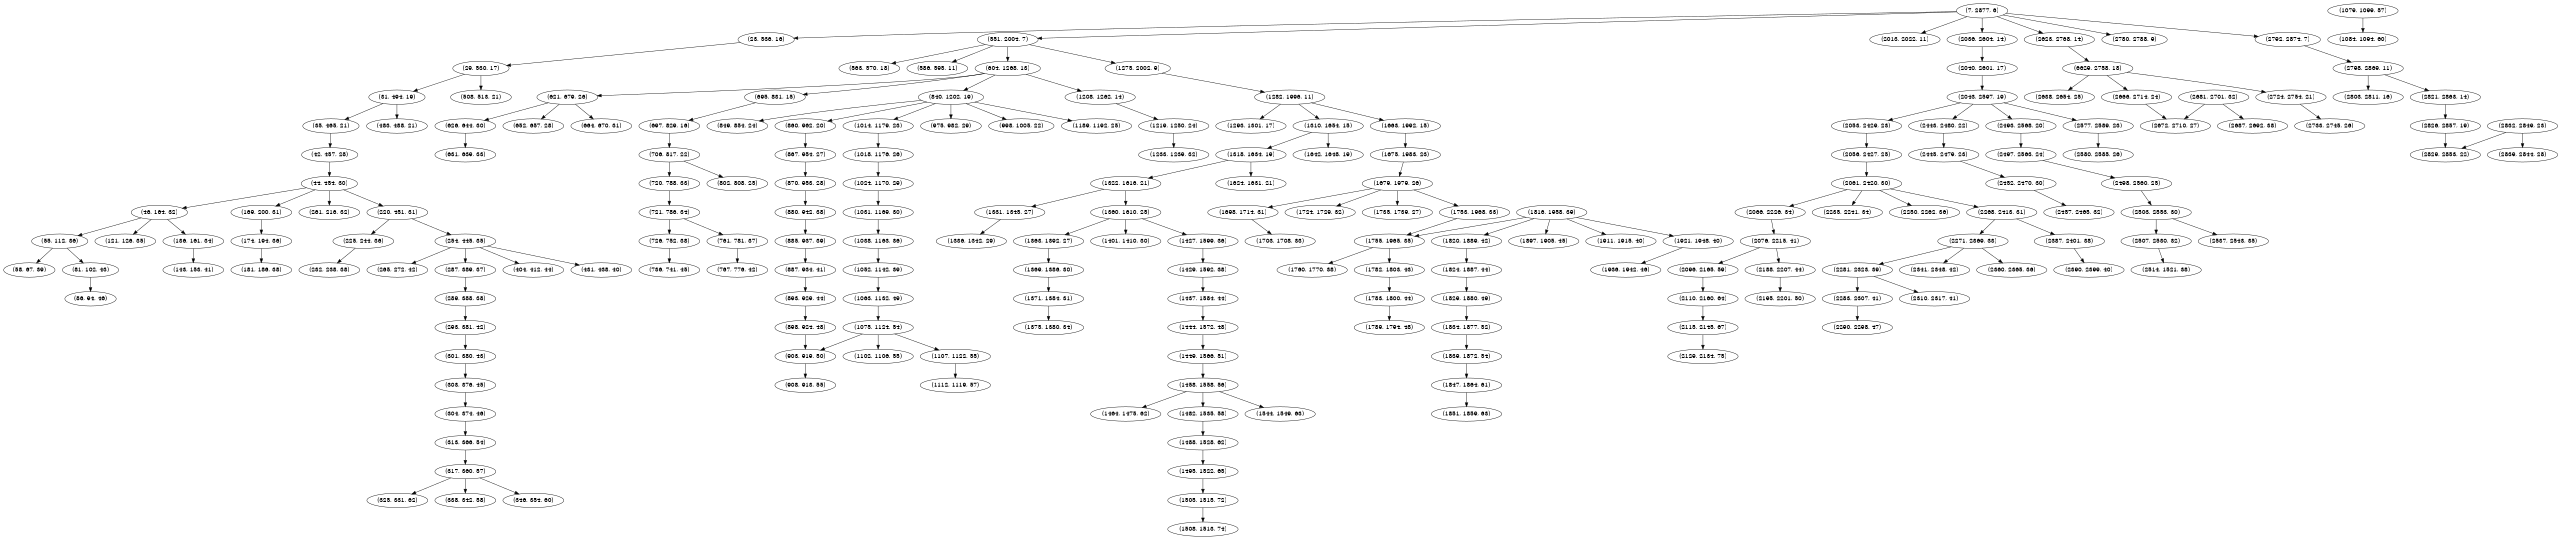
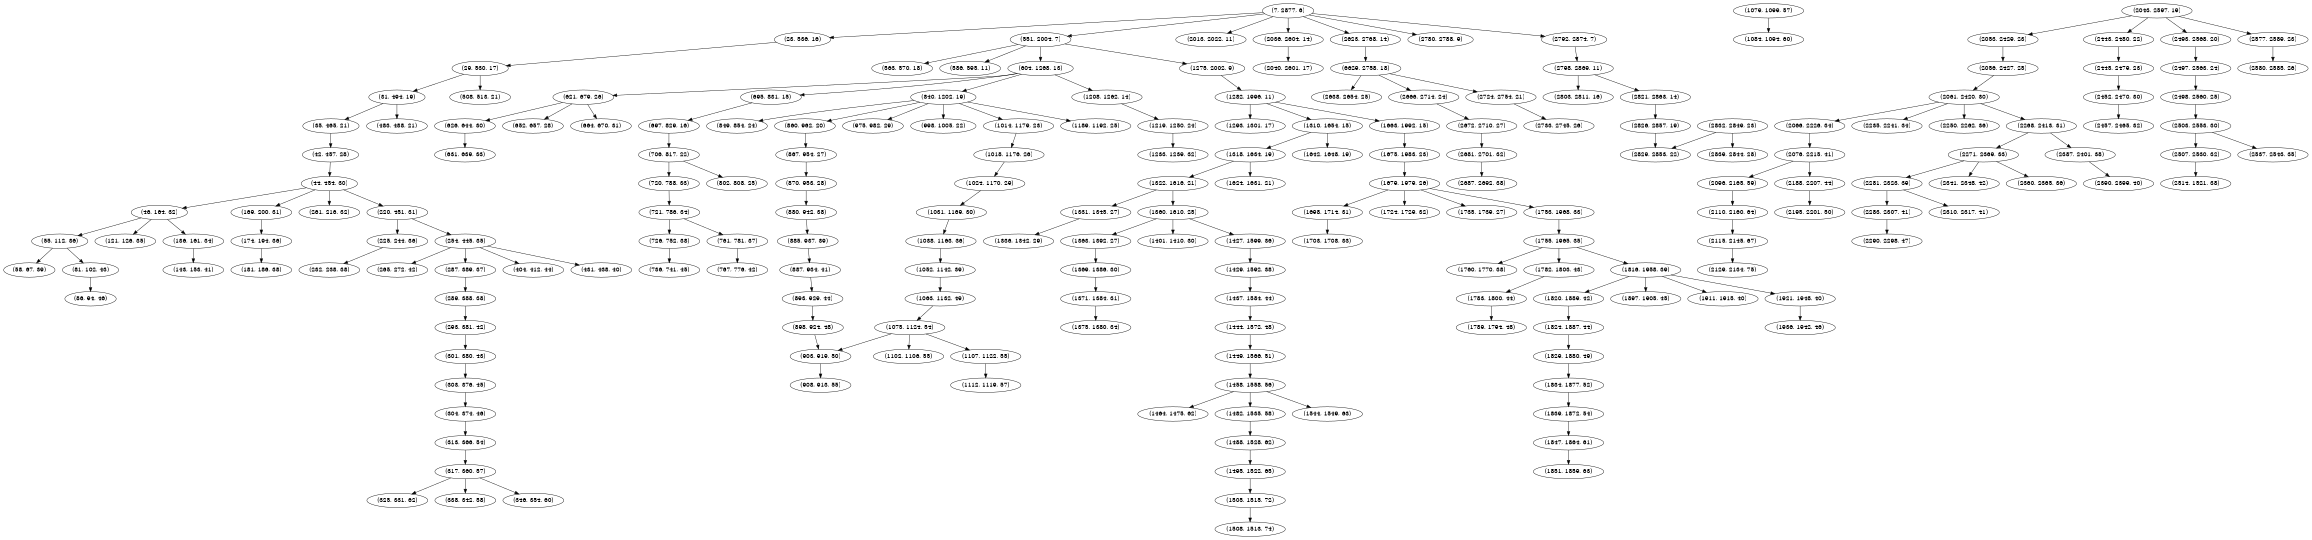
edge "(2040, 2601, 17)" -> "(2043, 2597, 19)": removed
edge "(2681, 2701, 32)" -> "(2672, 2710, 27)": reversed
edge "(1816, 1958, 39)" -> "(1755, 1965, 35)": reversed
